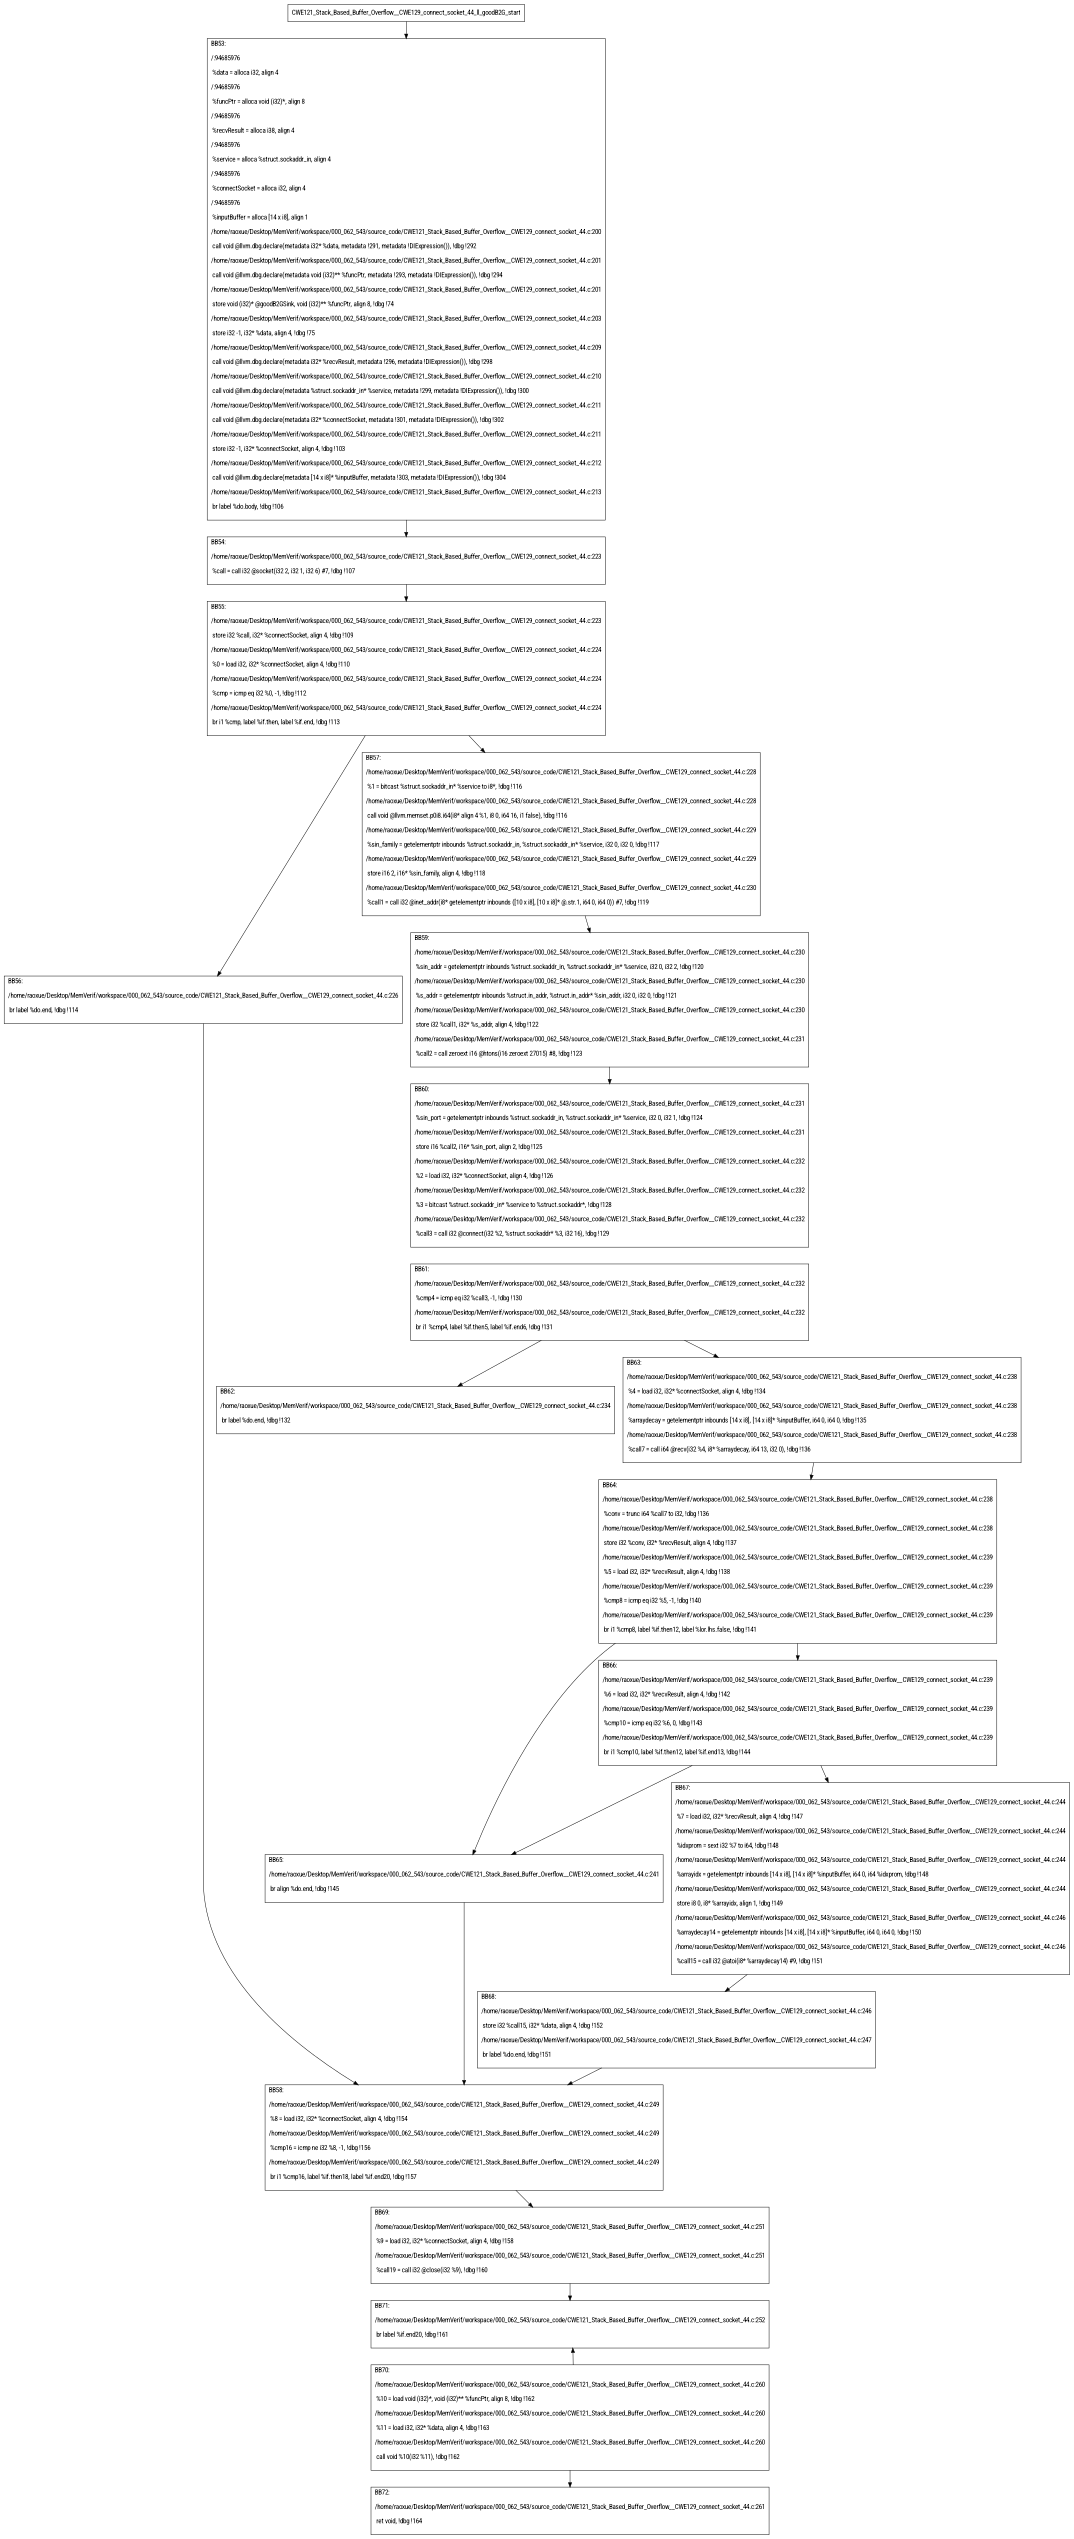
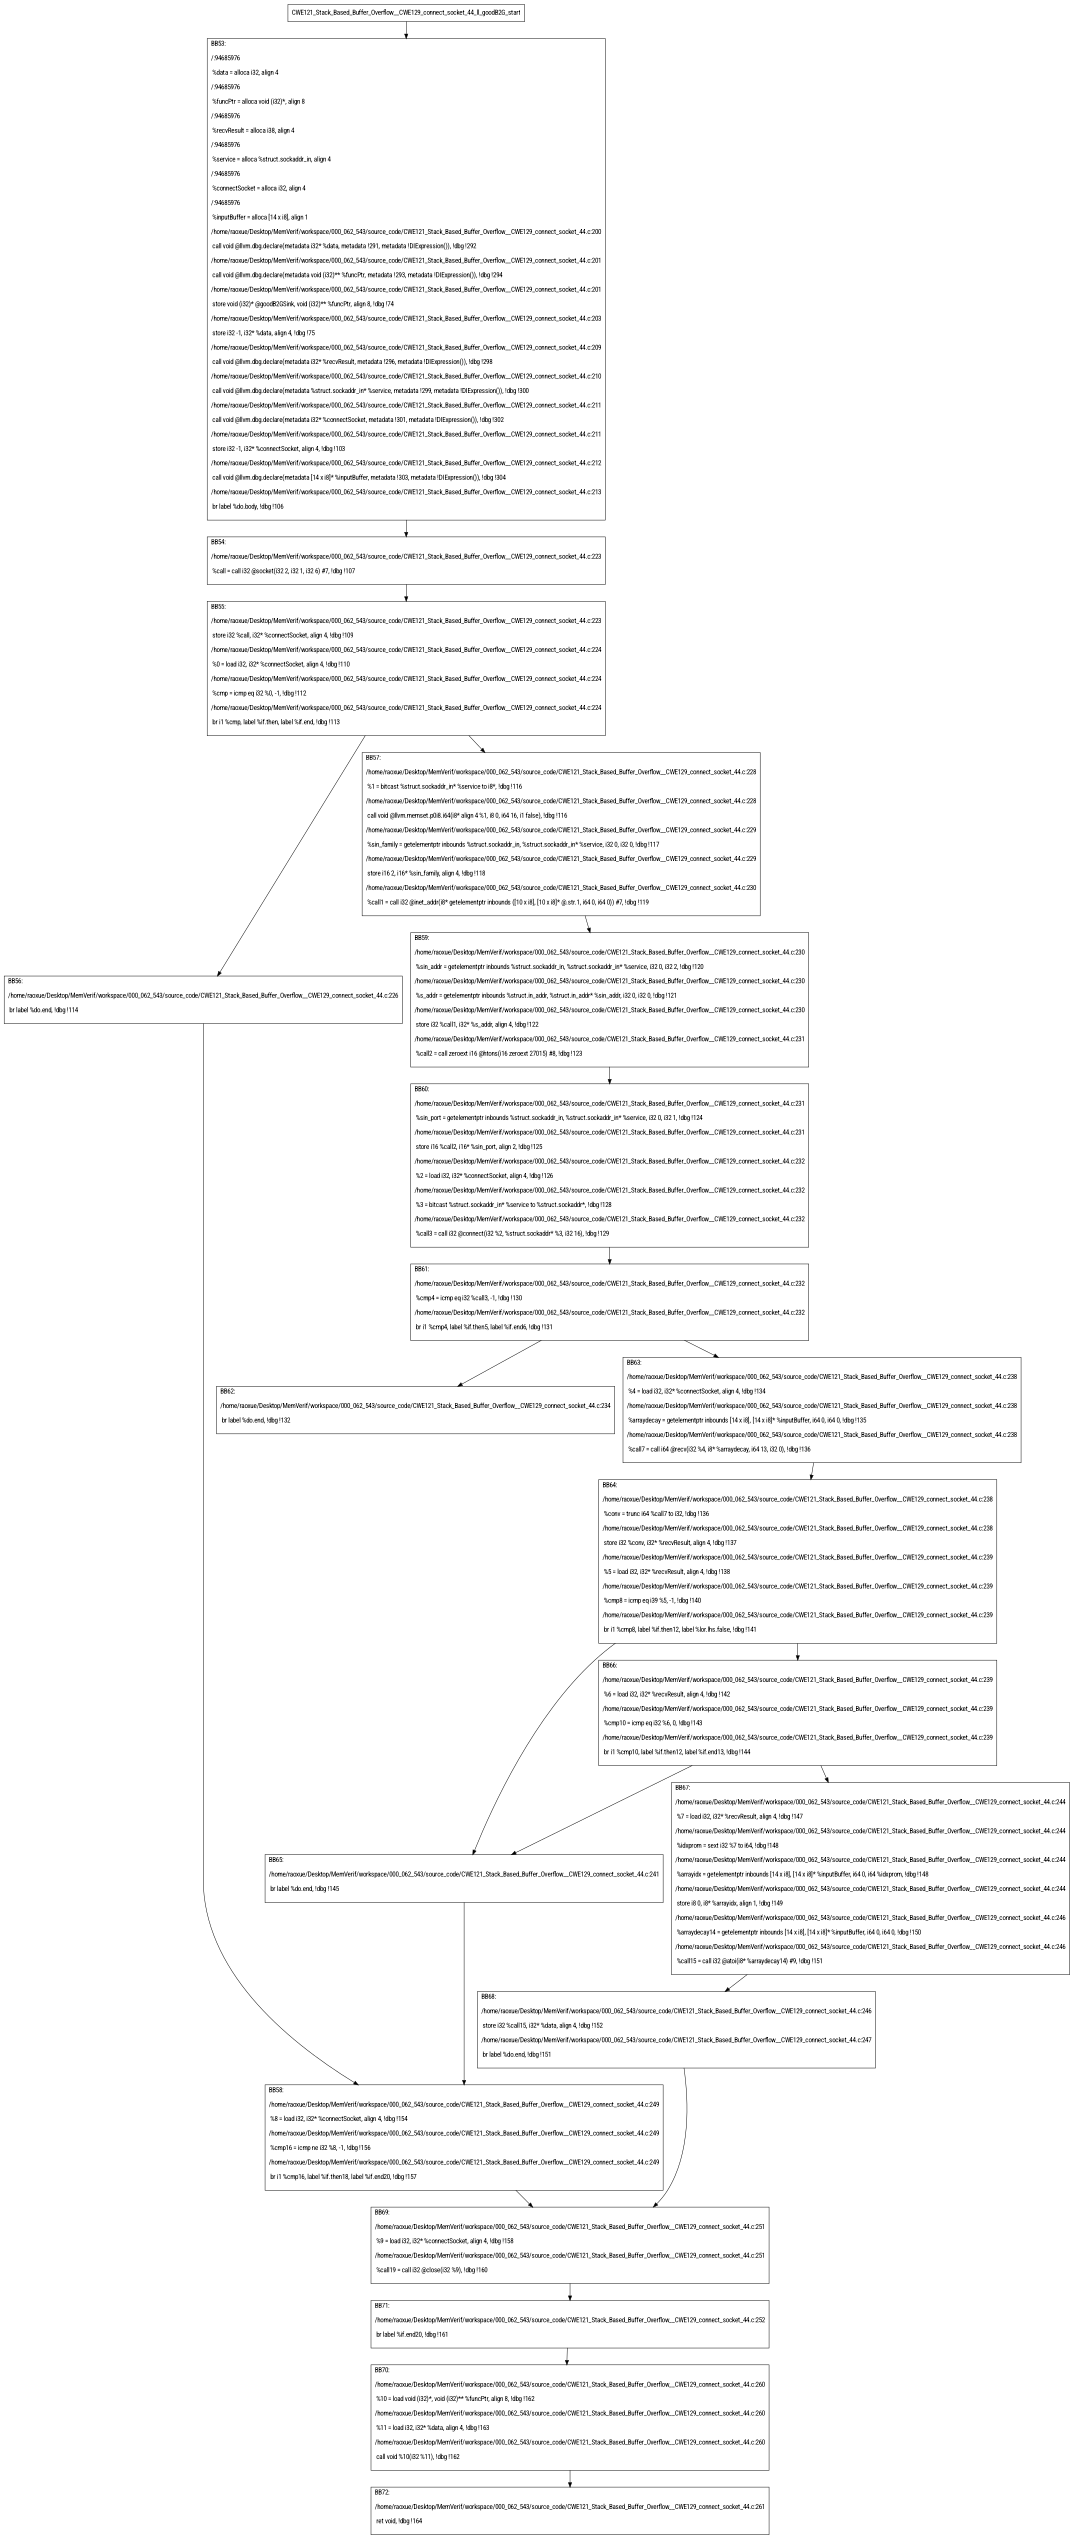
edge "BB60:" -> "BB61:": added
node "BB64:": text "%cmp8 = icmp eq i32 %5, -1, !dbg !140" -> "%cmp8 = icmp eq i39 %5, -1, !dbg !140"
node "BB65:": text "br align %do.end, !dbg !145" -> "br label %do.end, !dbg !145"
edge "BB68:" -> "BB58:": now "BB68:" -> "BB69:"
edge "BB70:" -> "BB71:": reversed
